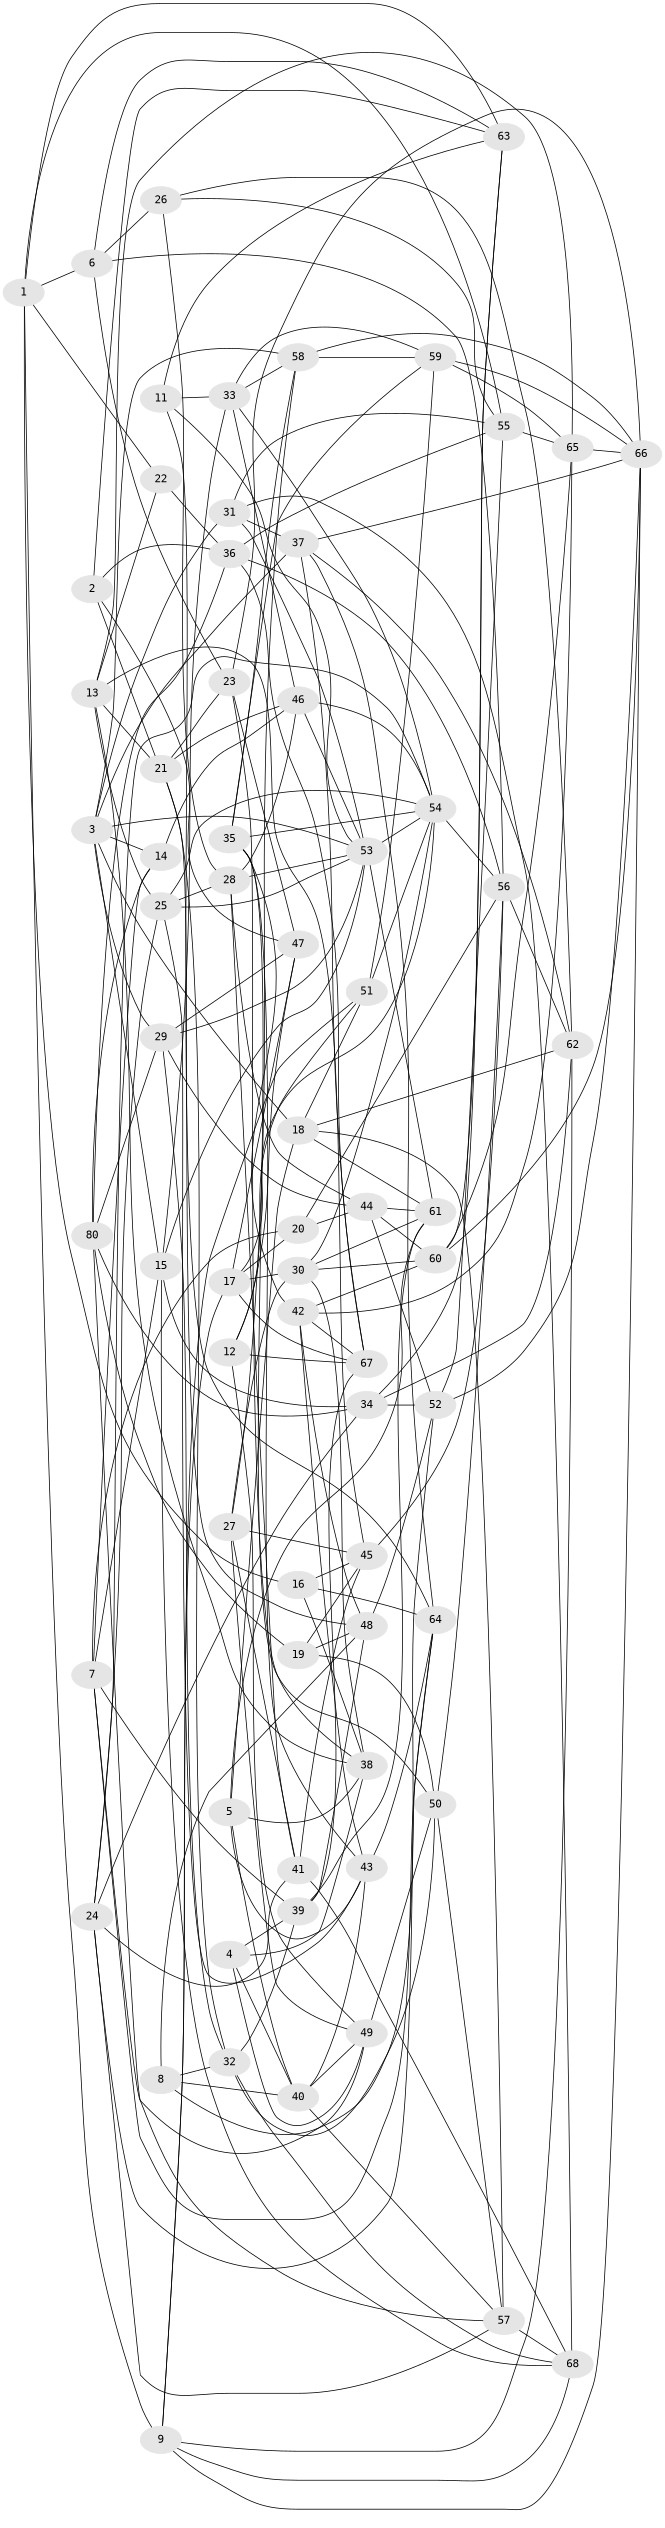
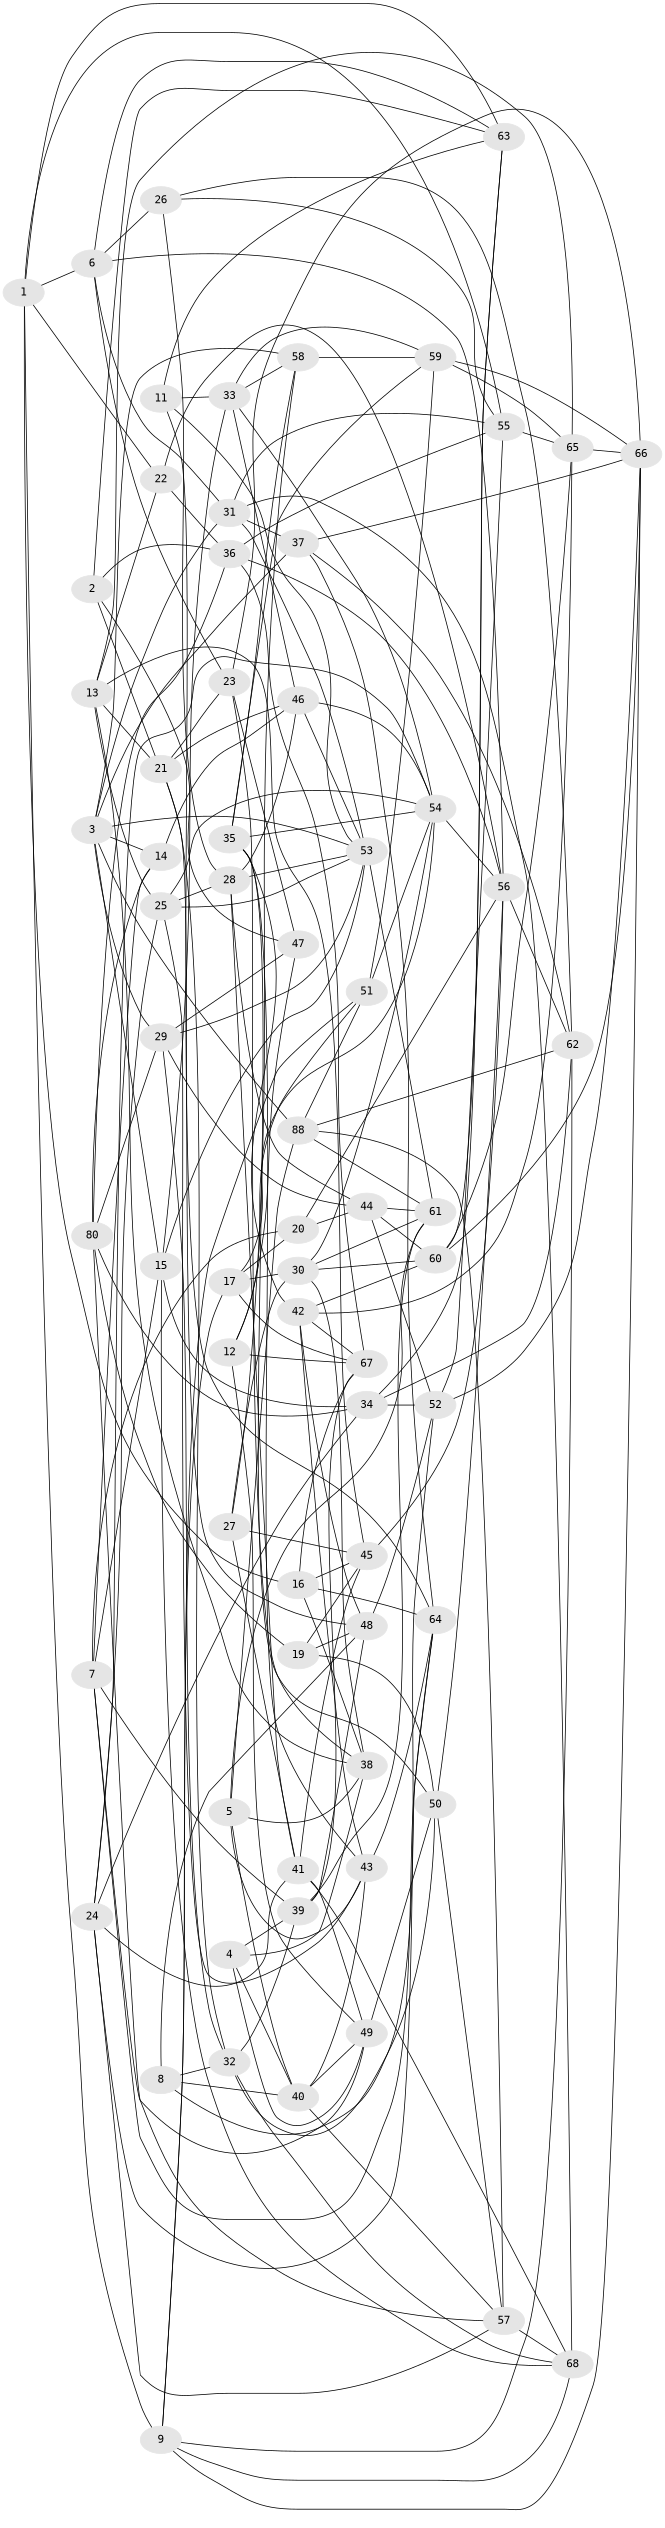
edge "58" -- "66": removed
edge "6" -- "31": added
edge "22" -- "56": added
edge "54" -- "53": removed
edge "37" -- "67": now "16" -- "67"
edge "47" -- "17": removed
node "18": label "18" -> "88"
edge "27" -- "49": now "41" -- "49"
